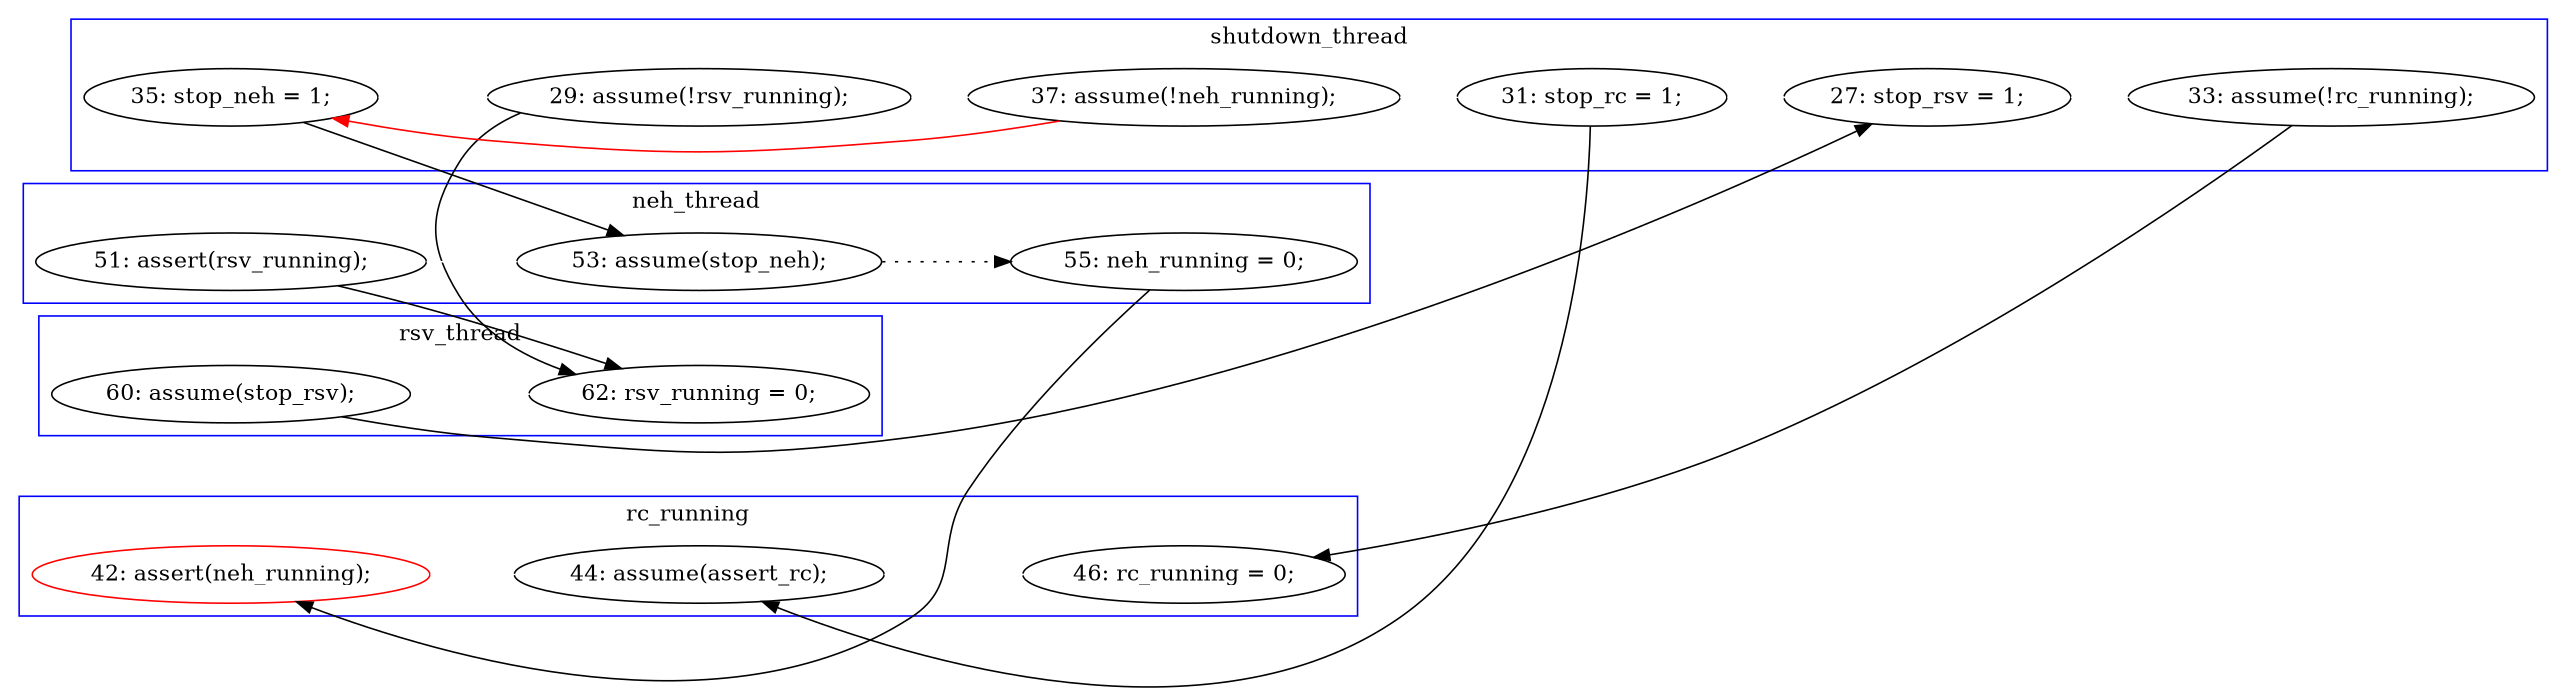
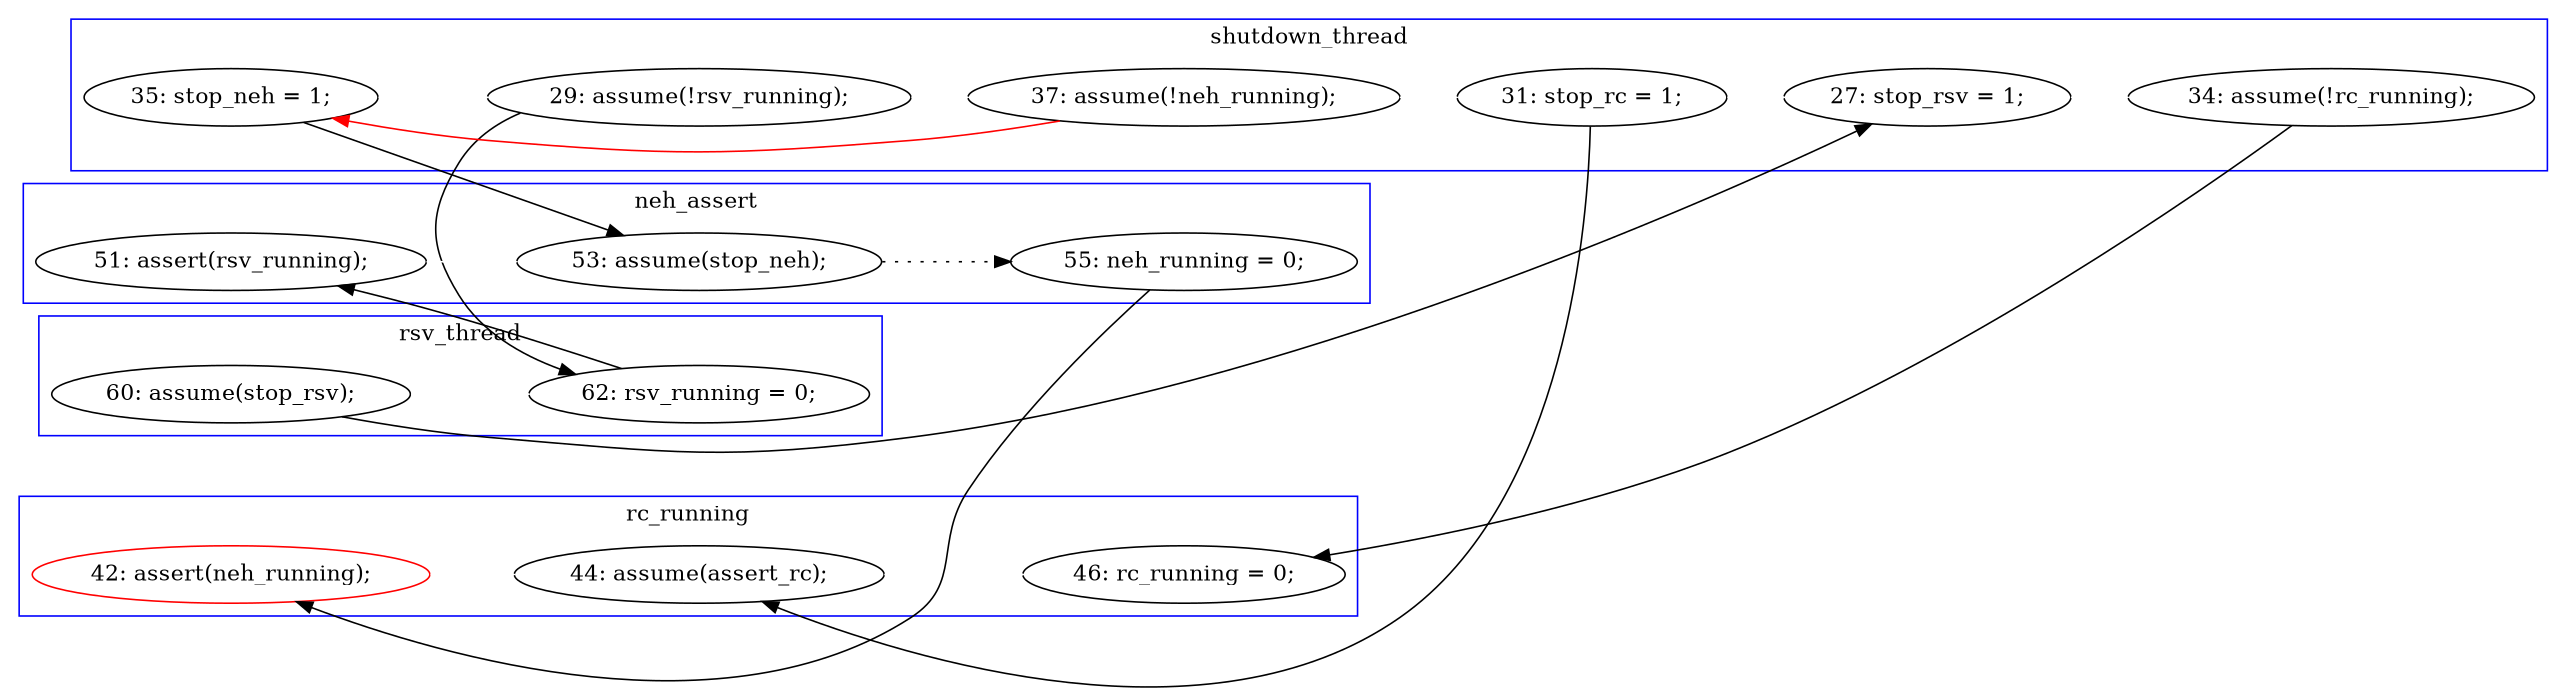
node "33: assume(!rc_running);": label "33: assume(!rc_running);" -> "34: assume(!rc_running);"
cluster "neh_thread": label "neh_thread" -> "neh_assert"
edge "51: assert(rsv_running);" -> "62: rsv_running = 0;": reversed
